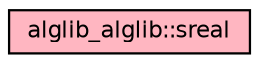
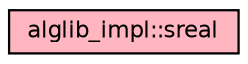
node "alglib_alglib::sreal": label "alglib_alglib::sreal" -> "alglib_impl::sreal"
